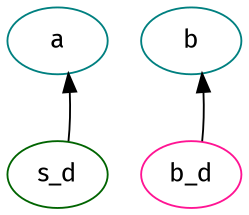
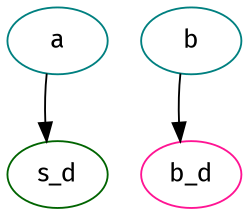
edge "s_d" -> "a": reversed
edge "b_d" -> "b": reversed
